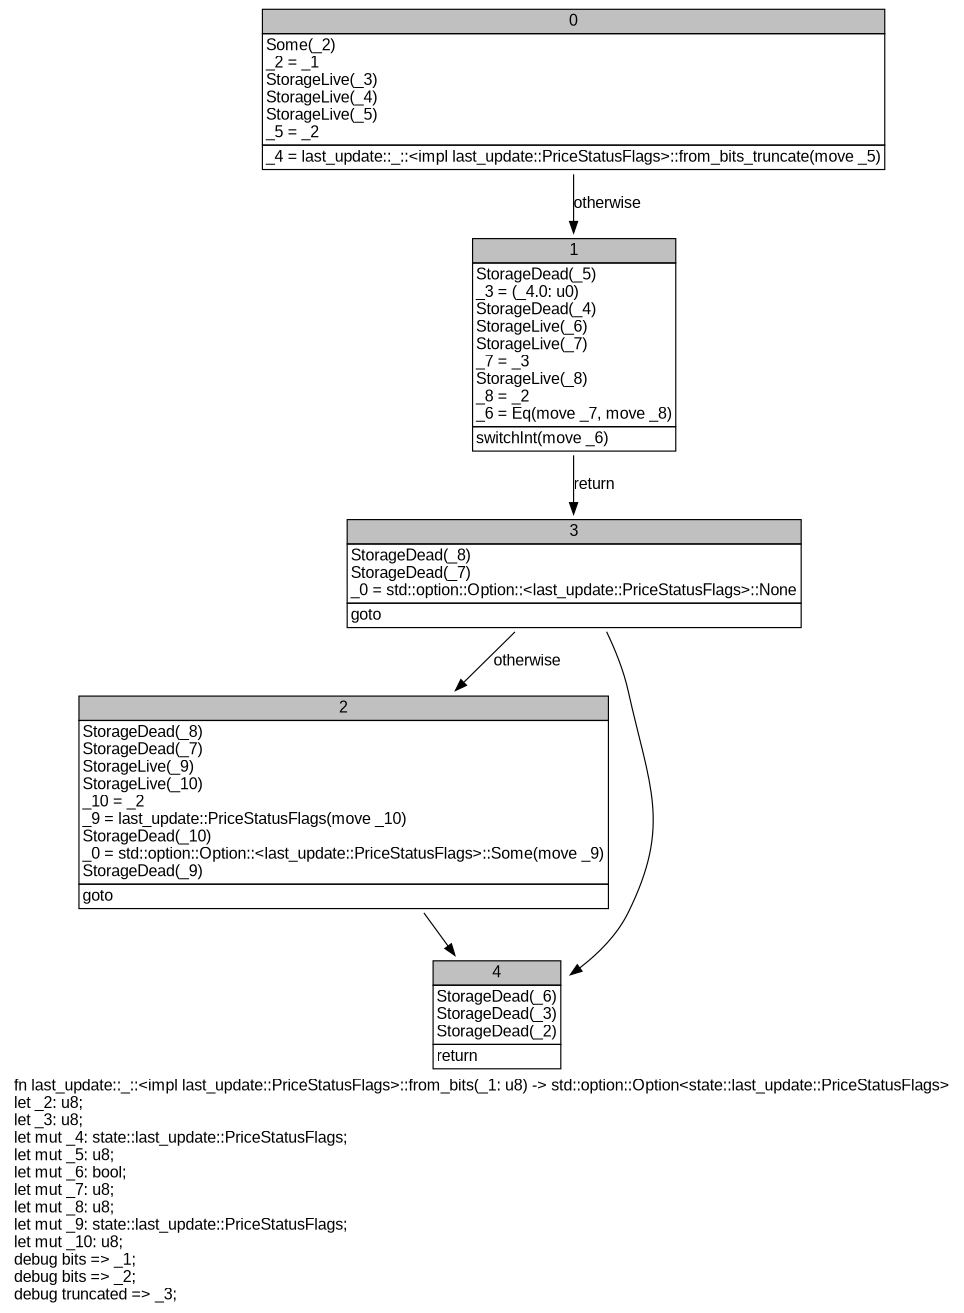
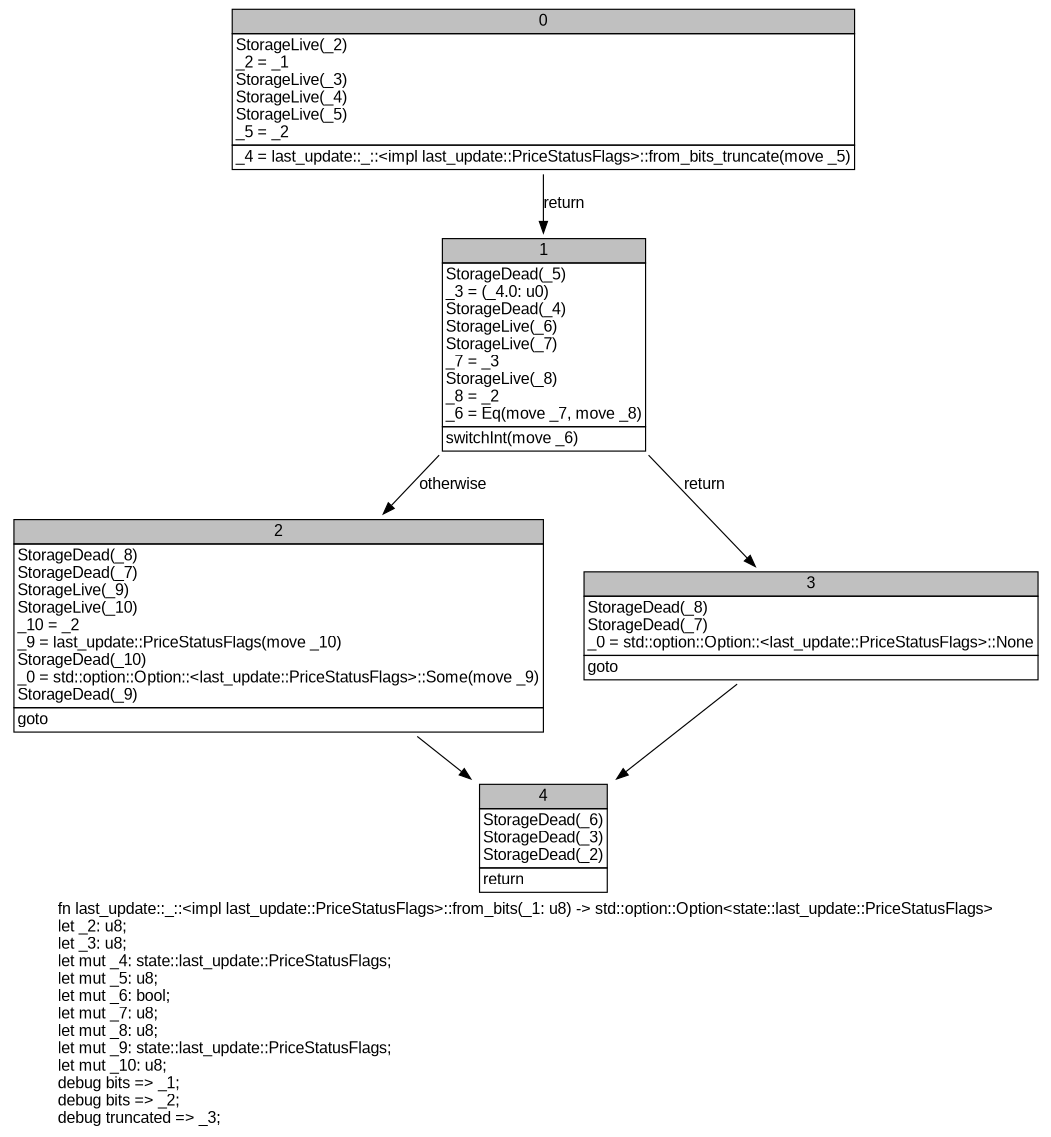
node "0": text "Some(_2)" -> "StorageLive(_2)"
edge "0" -> "1": label "otherwise" -> "return"
edge "3" -> "2": now "1" -> "2"
